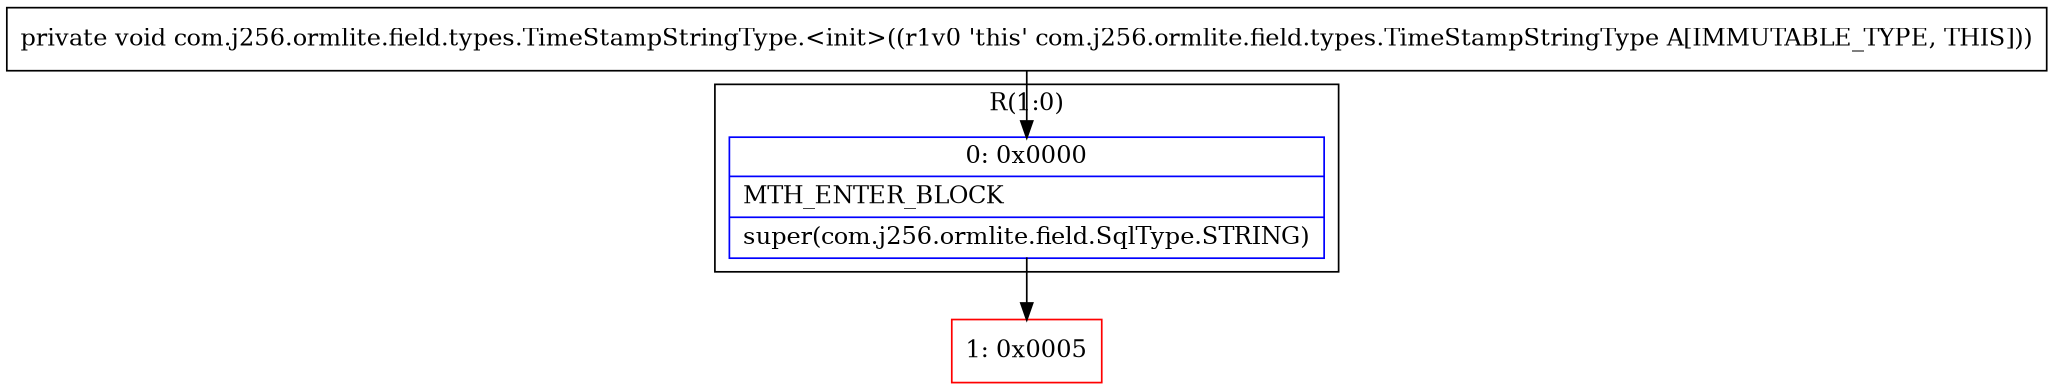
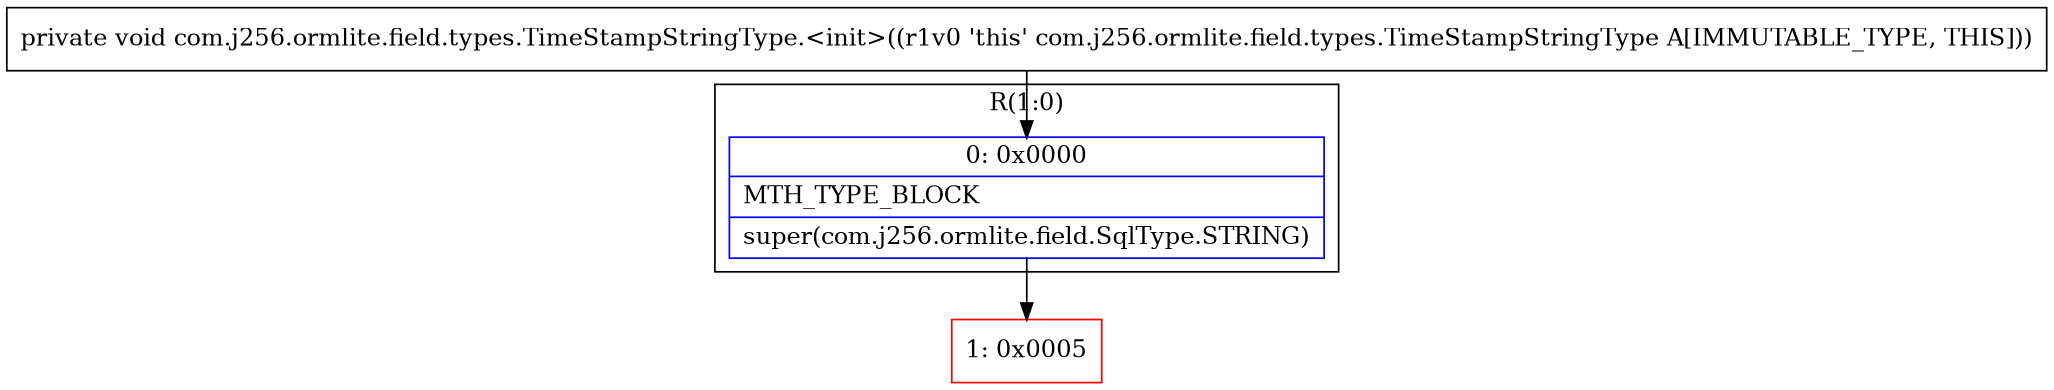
node "0: 0x0000": text "MTH_ENTER_BLOCK" -> "MTH_TYPE_BLOCK"
